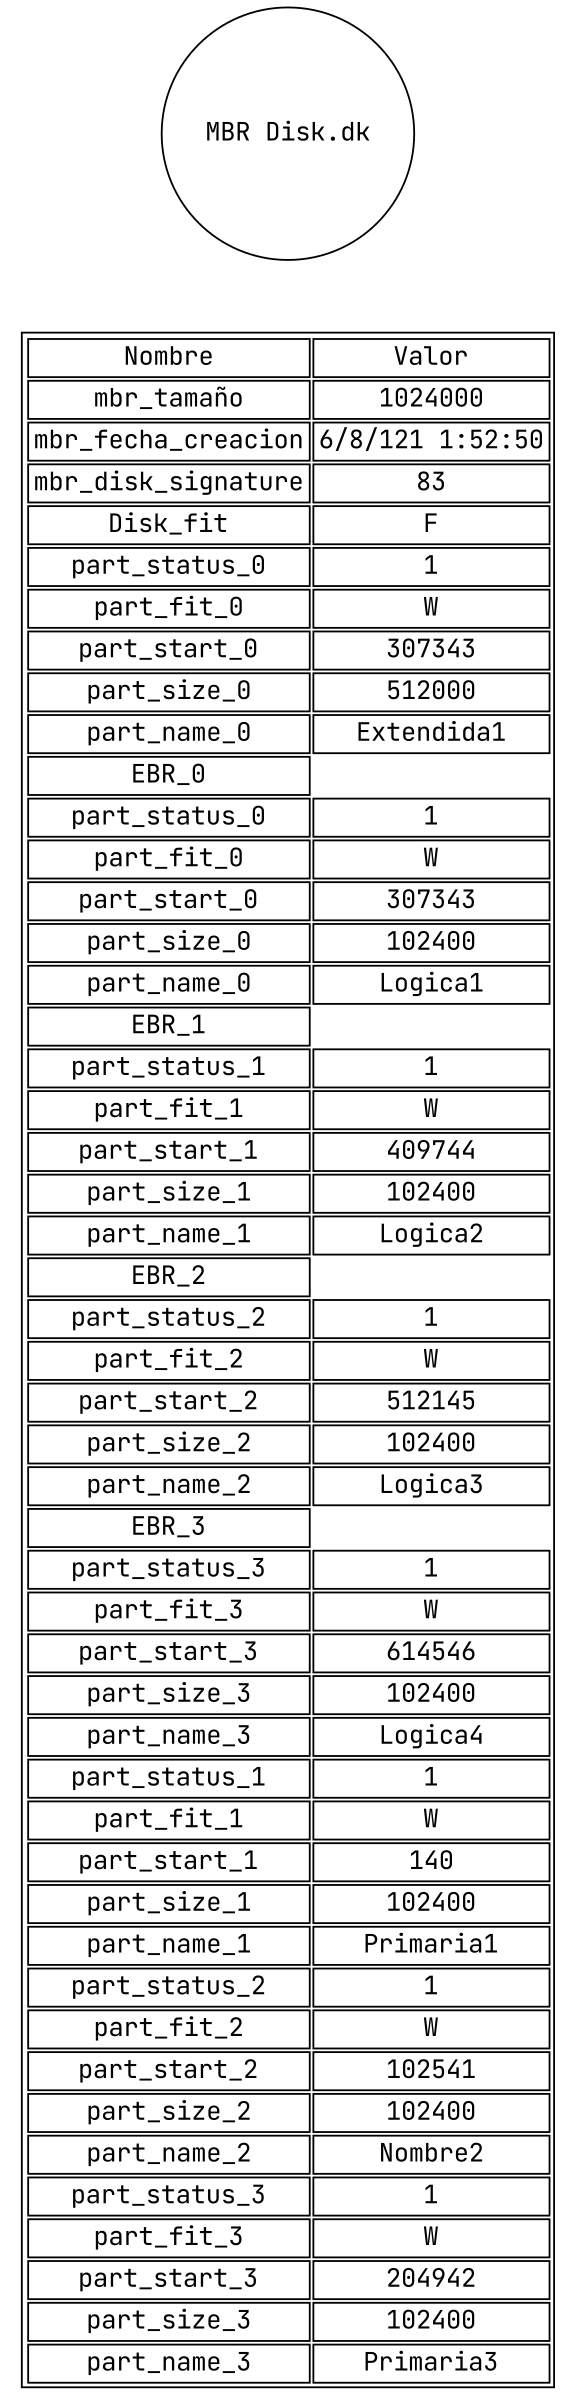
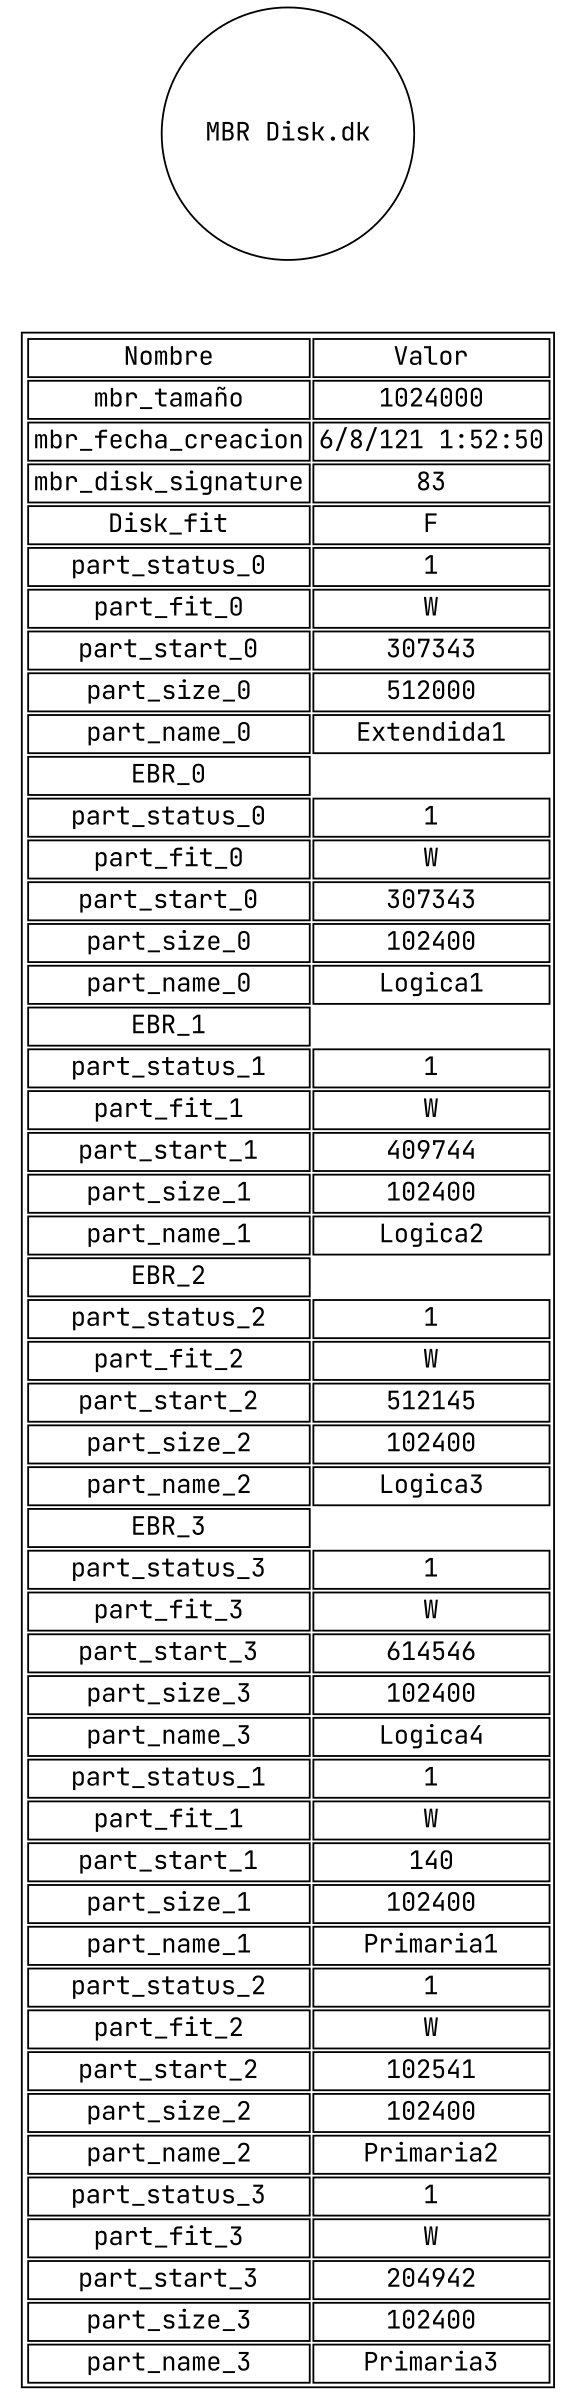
node "Nombre": text "Nombre2" -> "Primaria2"
